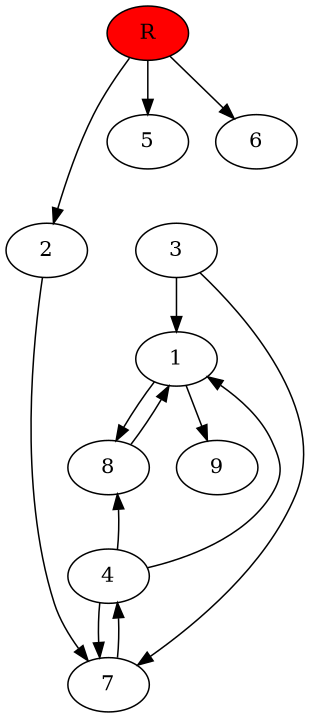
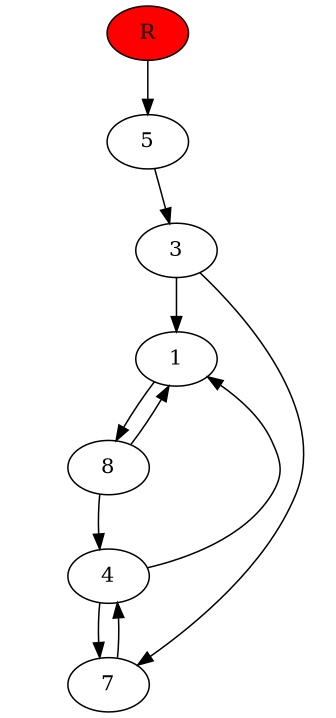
node "6": removed
edge "5" -> "3": added
node "2": removed
node "9": removed
edge "4" -> "8": reversed
